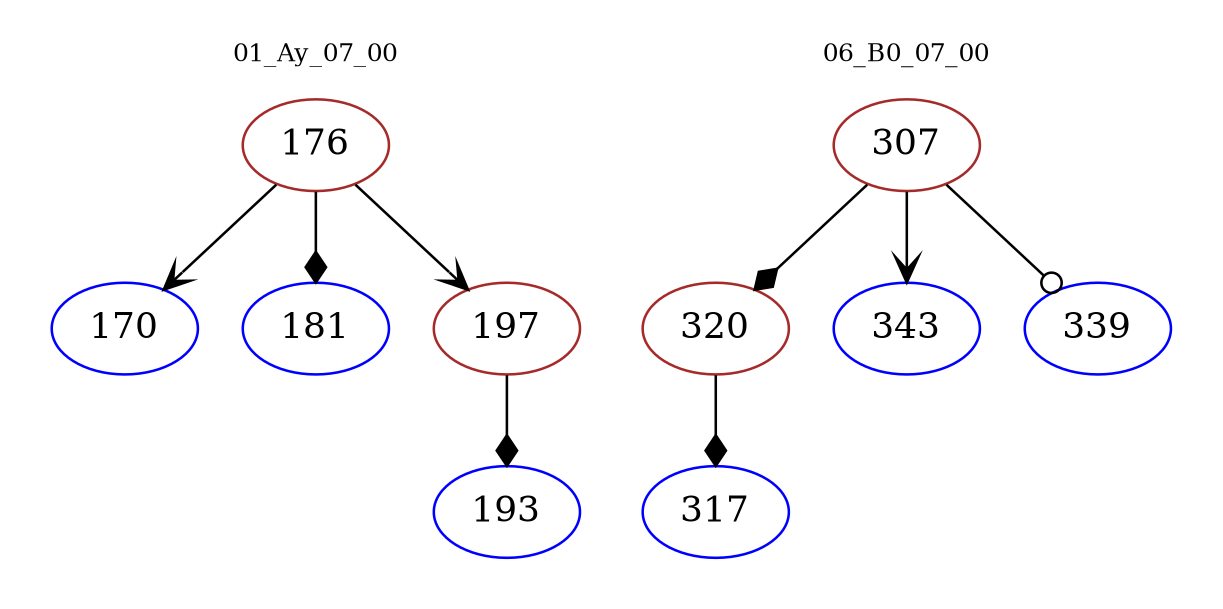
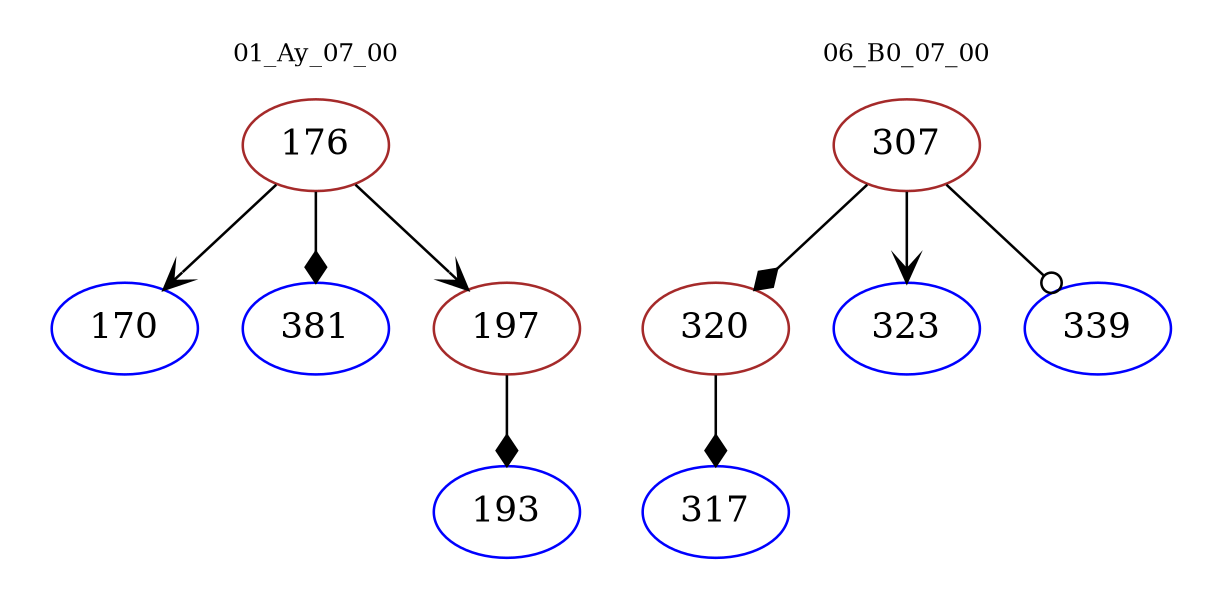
node "181": label "181" -> "381"
node "343": label "343" -> "323"
